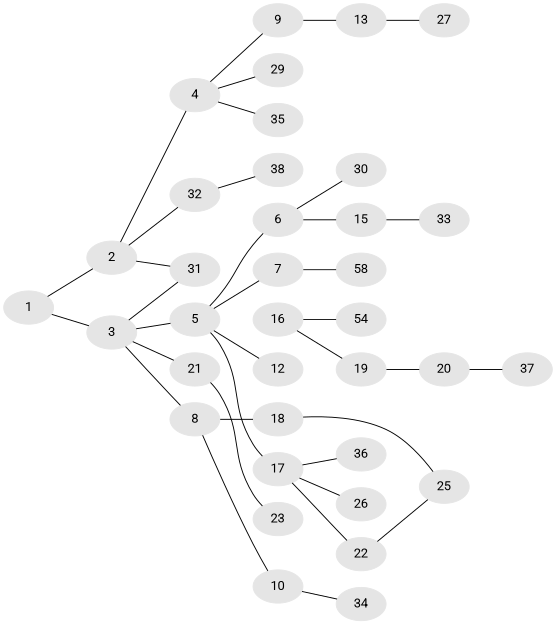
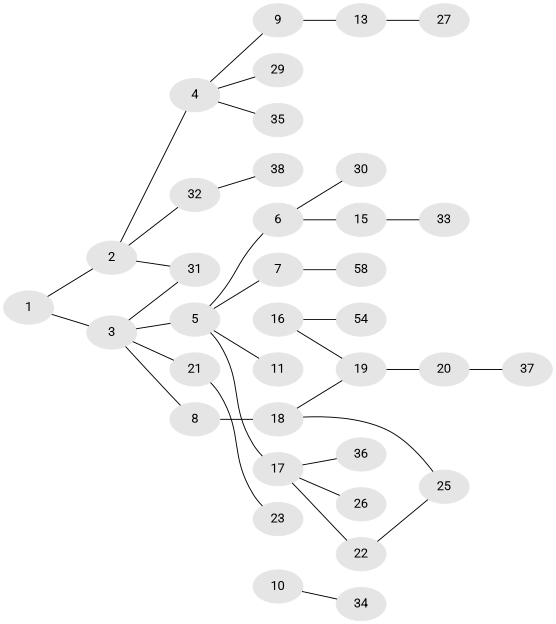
node "12": label "12" -> "11"
edge "19" -- "18": added
edge "8" -- "10": removed
